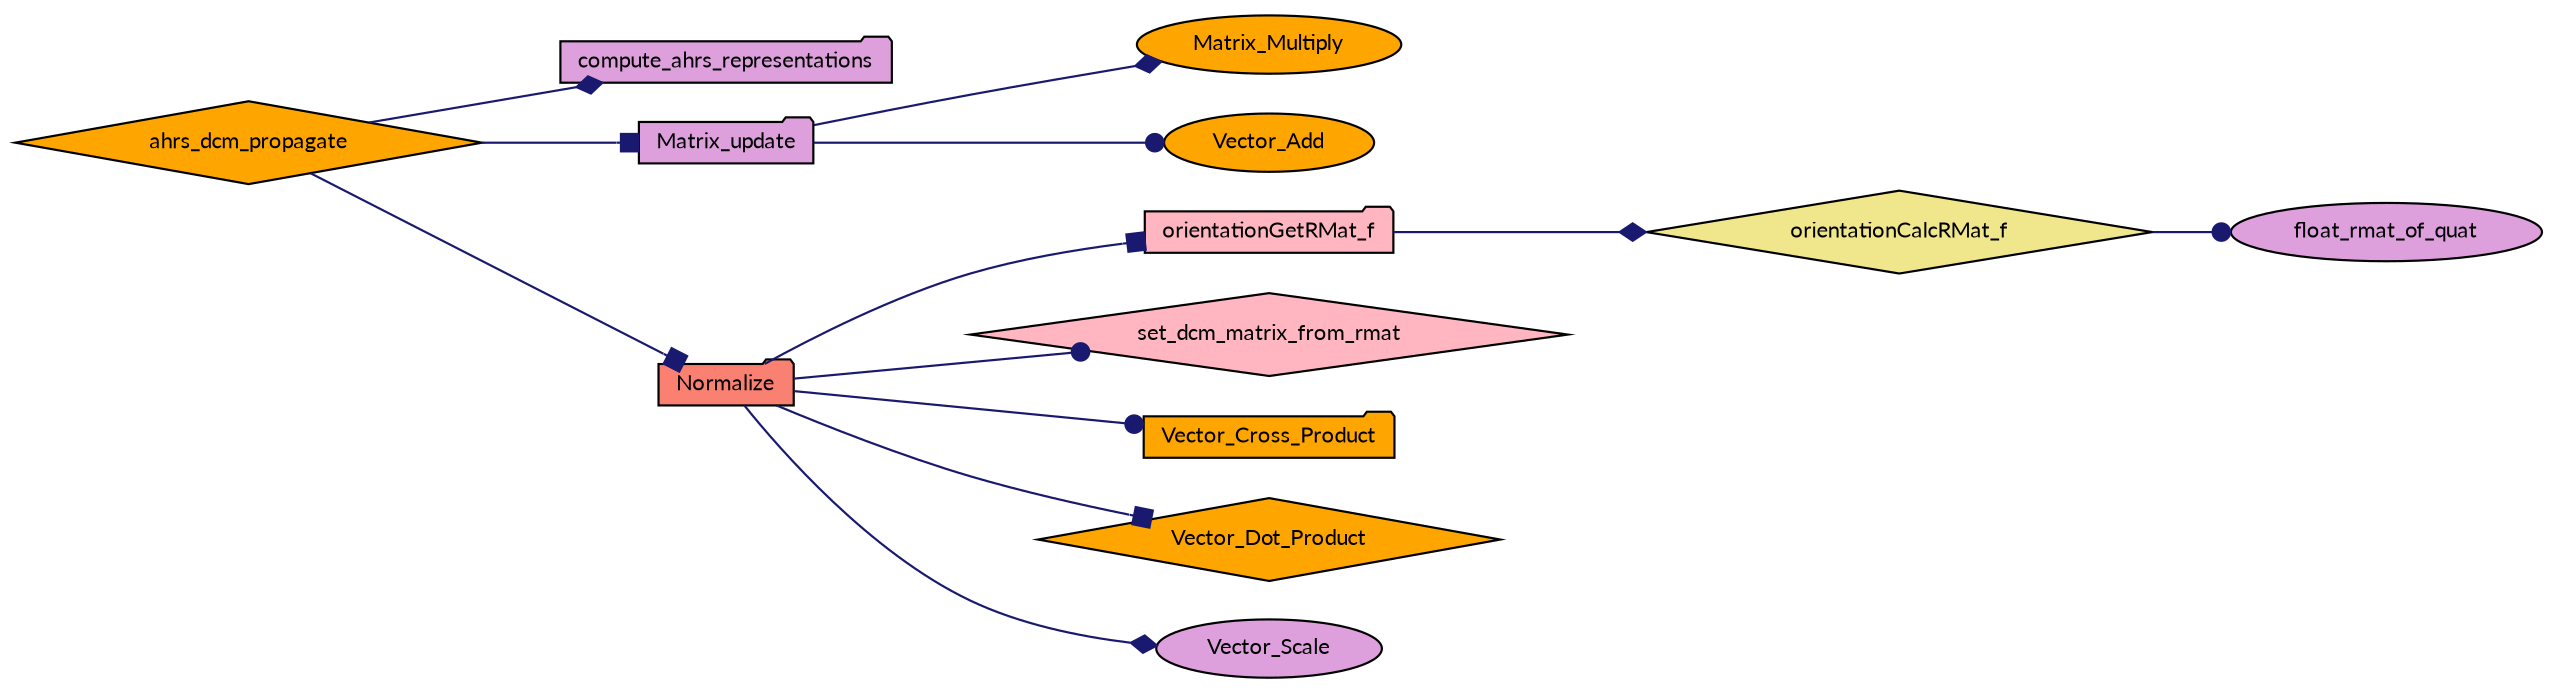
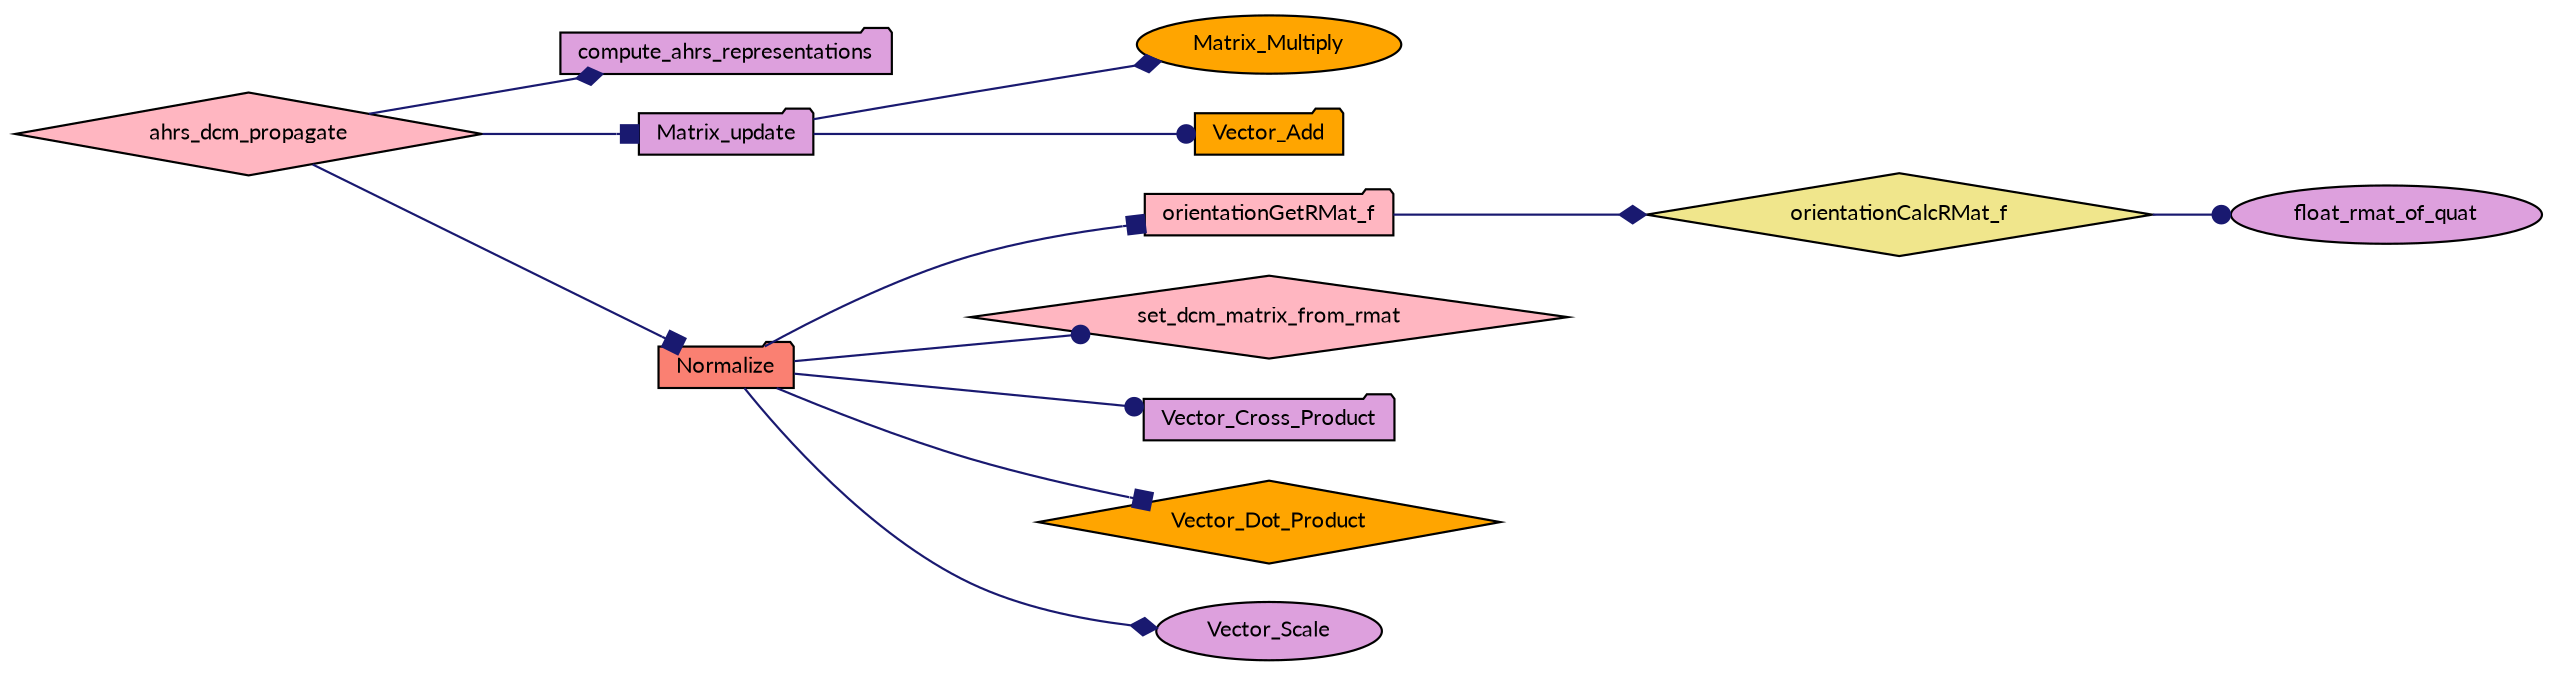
node "ahrs_dcm_propagate": fillcolor orange -> lightpink
node "Vector_Add": shape ellipse -> folder
node "Vector_Cross_Product": fillcolor orange -> plum
